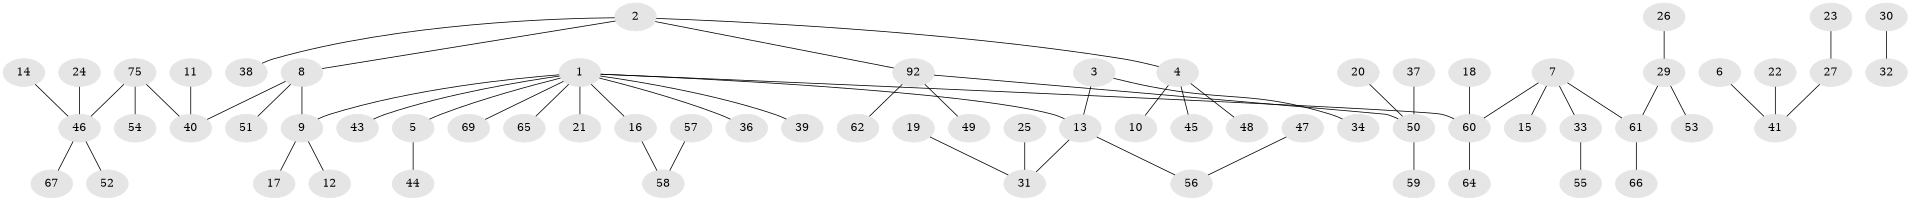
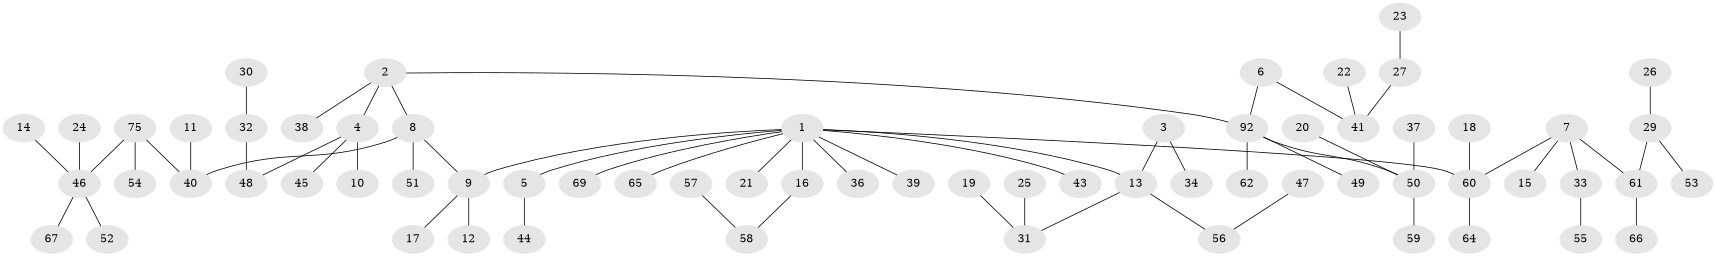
edge "6" -- "92": added
edge "32" -- "48": added
